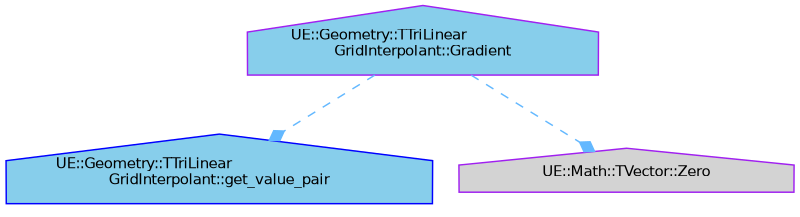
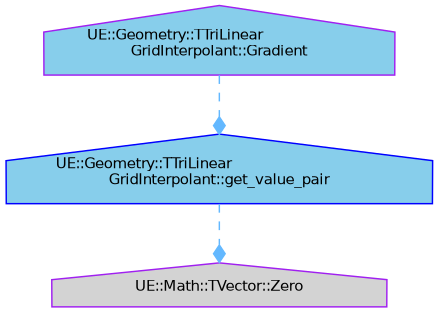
edge "UE::Geometry::TTriLinear GridInterpolant::Gradient" -> "UE::Math::TVector::Zero": now "UE::Geometry::TTriLinear GridInterpolant::get_value_pair" -> "UE::Math::TVector::Zero"
